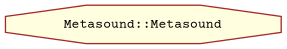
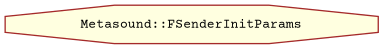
node "Metasound::Metasound": label "Metasound::Metasound" -> "Metasound::FSenderInitParams"
